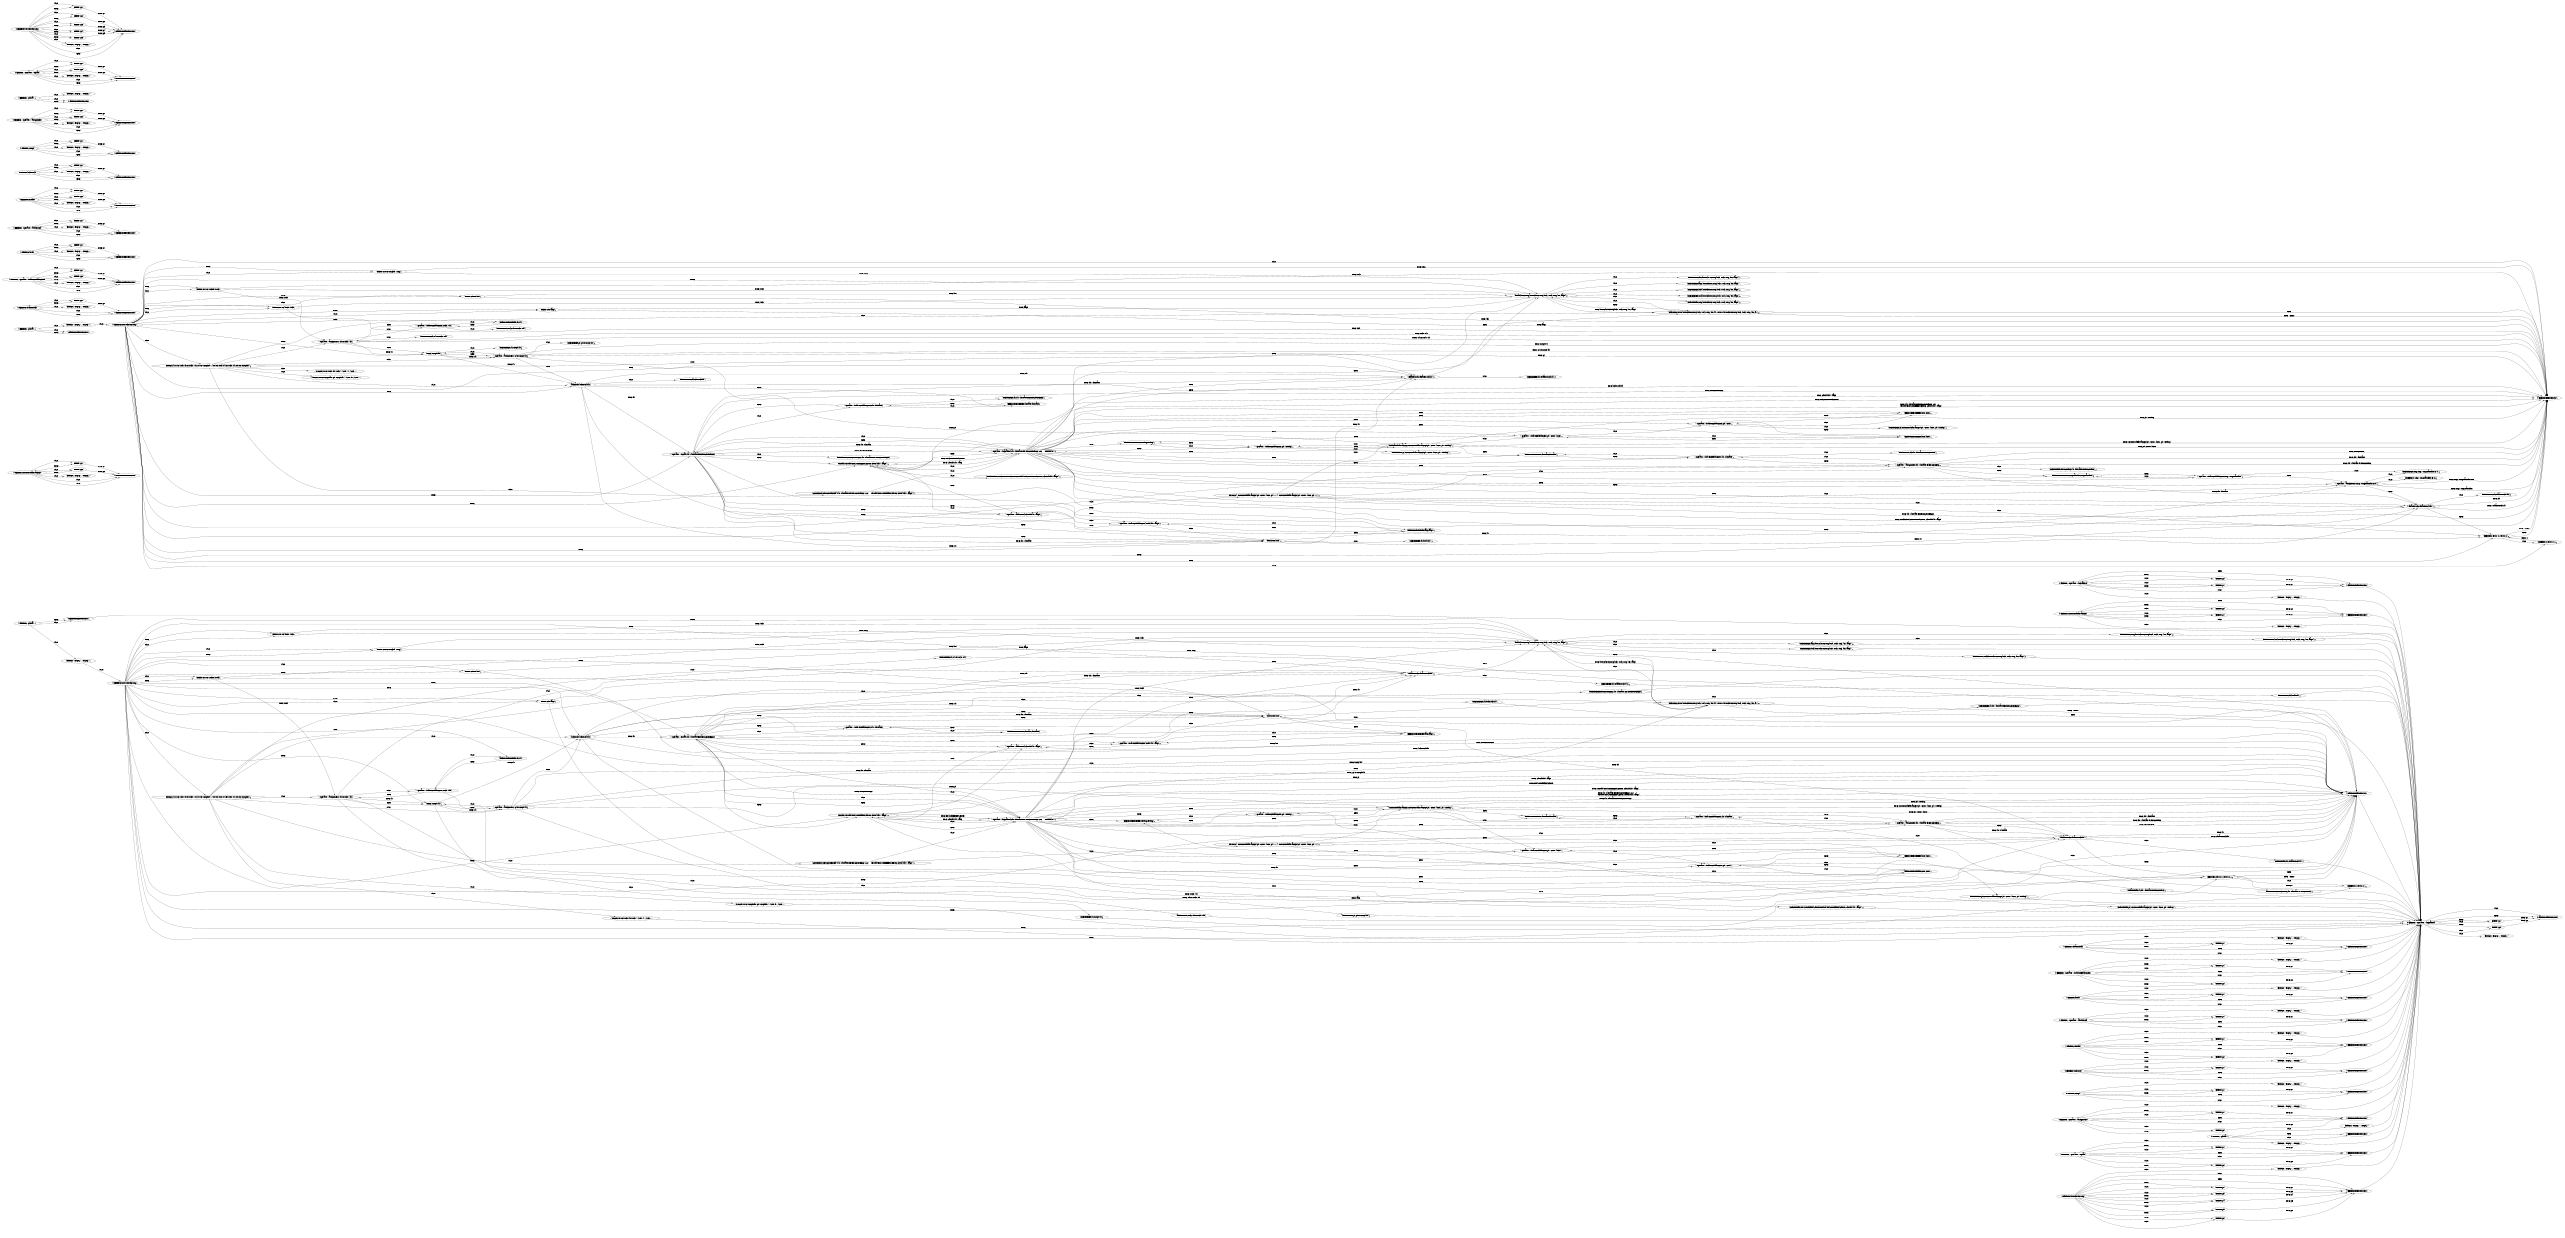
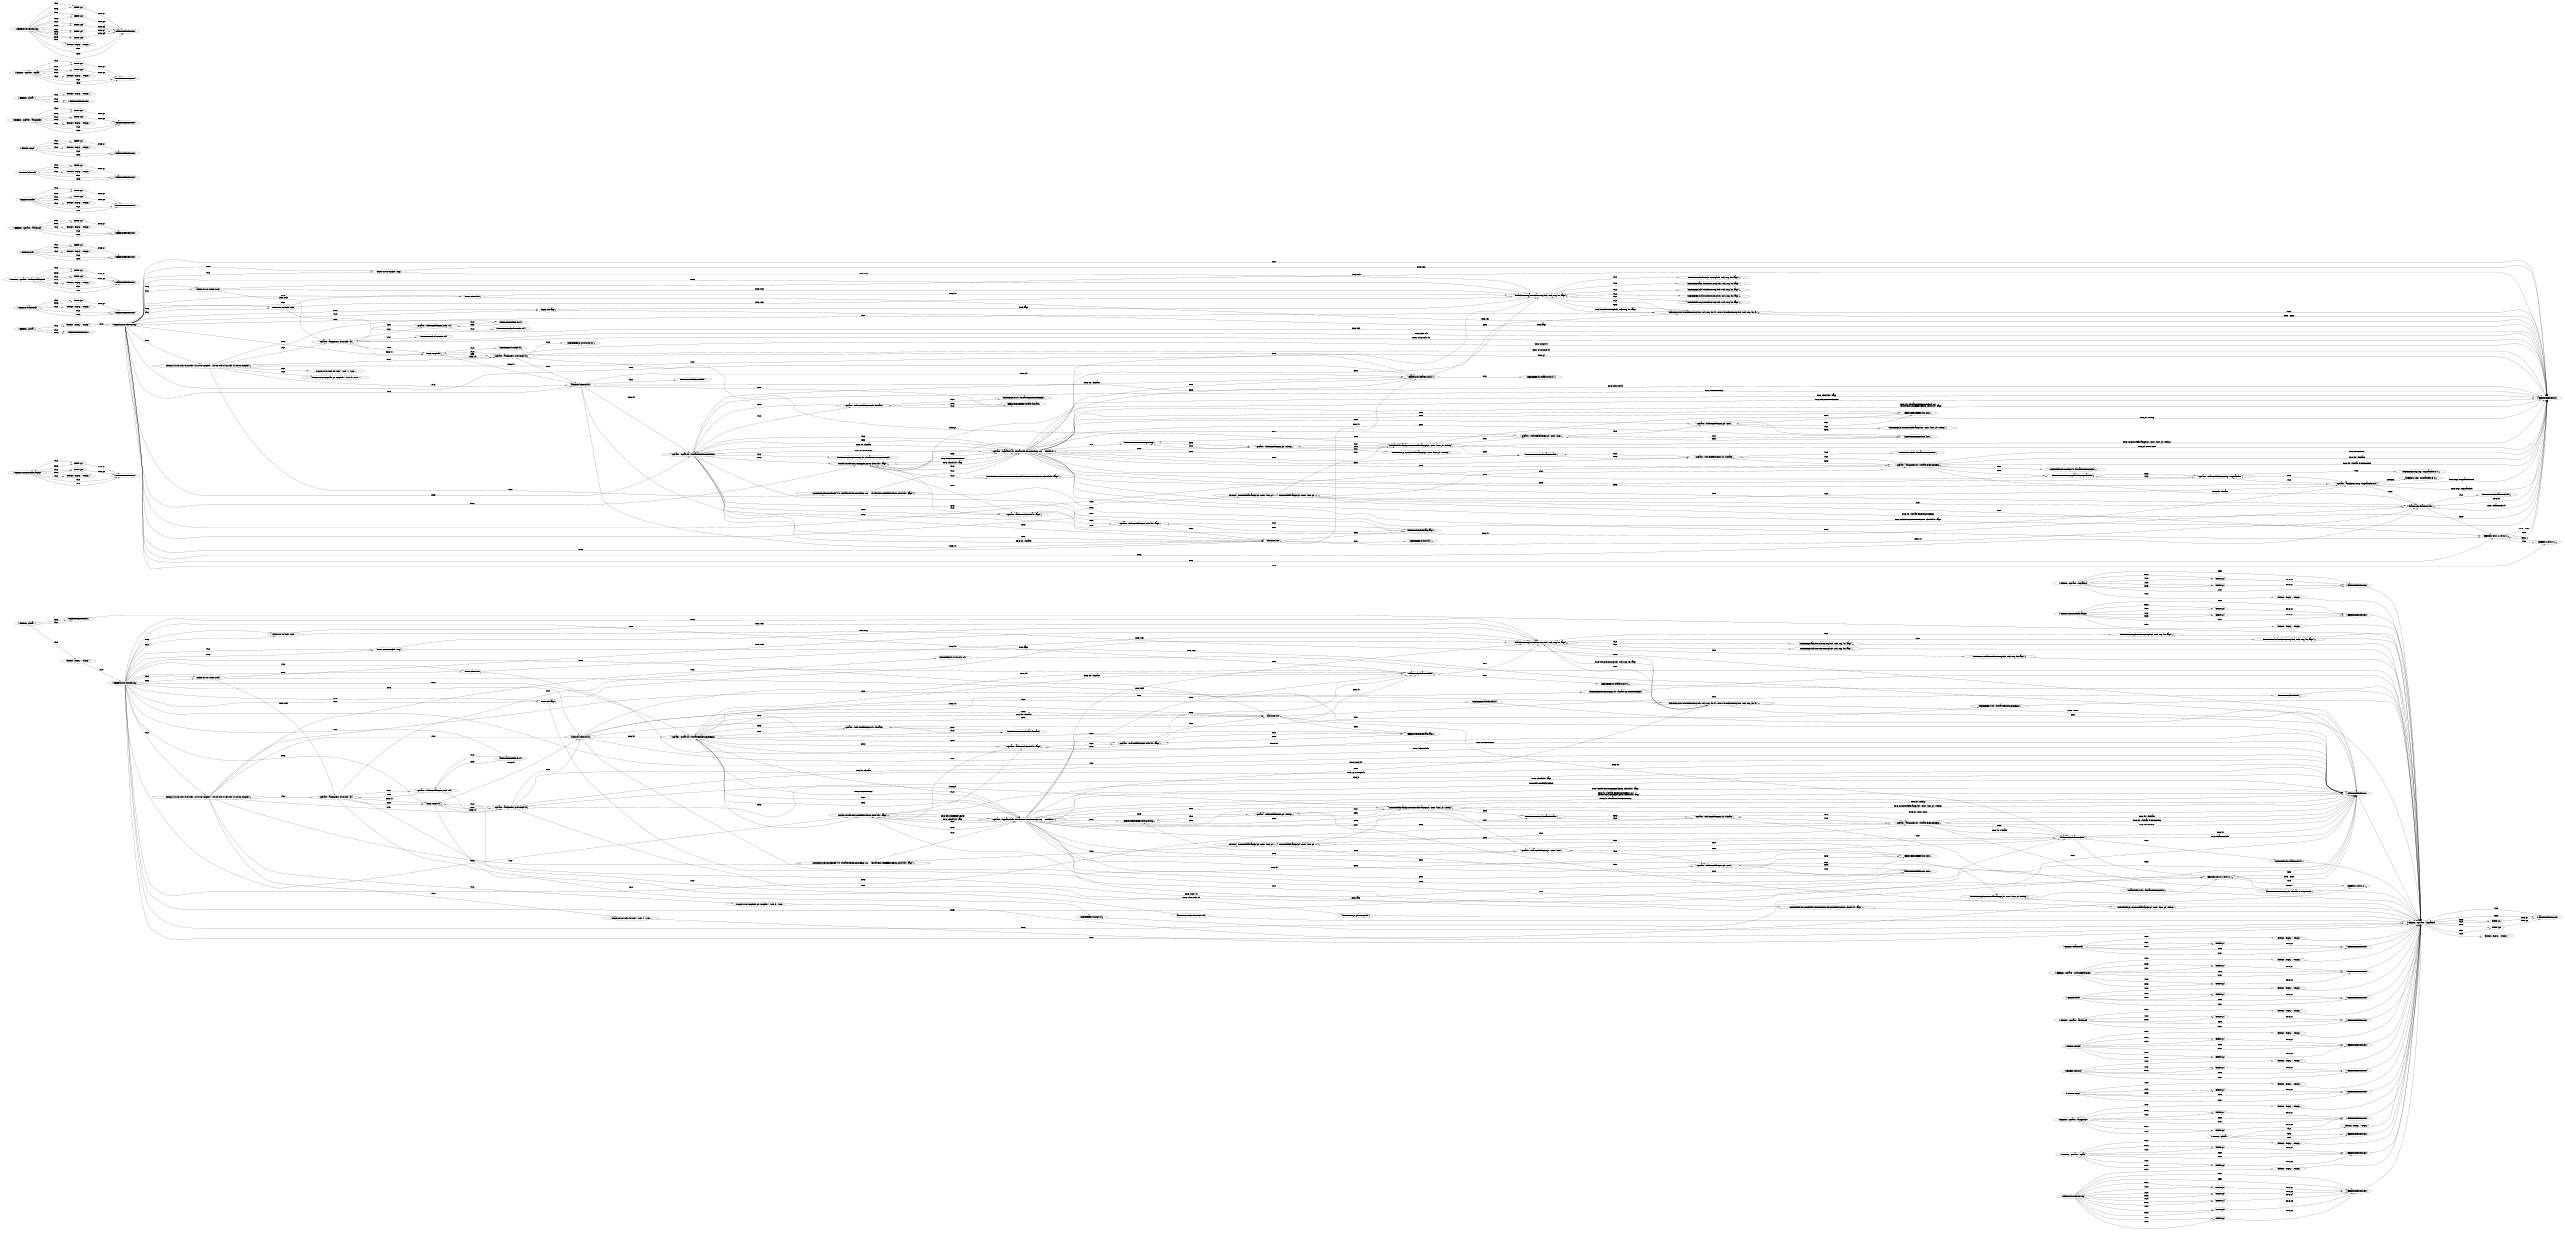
edge "(<operator>.assignment,msg->msg_namelen = 0)" -> "(IDENTIFIER,msg,msg->msg_namelen = 0)": now "(<operator>.assignment,msg->msg_namelen = 0)" -> "(<operator>.indirectFieldAccess,msg->msg_namelen)"
edge "(<operator>.assignment,msg->msg_namelen = 0)" -> "(LITERAL,0,msg->msg_namelen = 0)": label "AST: " -> "CONFIG: "
